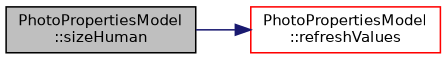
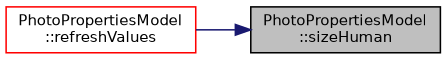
edge "PhotoPropertiesModel ::sizeHuman" -> "PhotoPropertiesModel ::refreshValues": reversed
